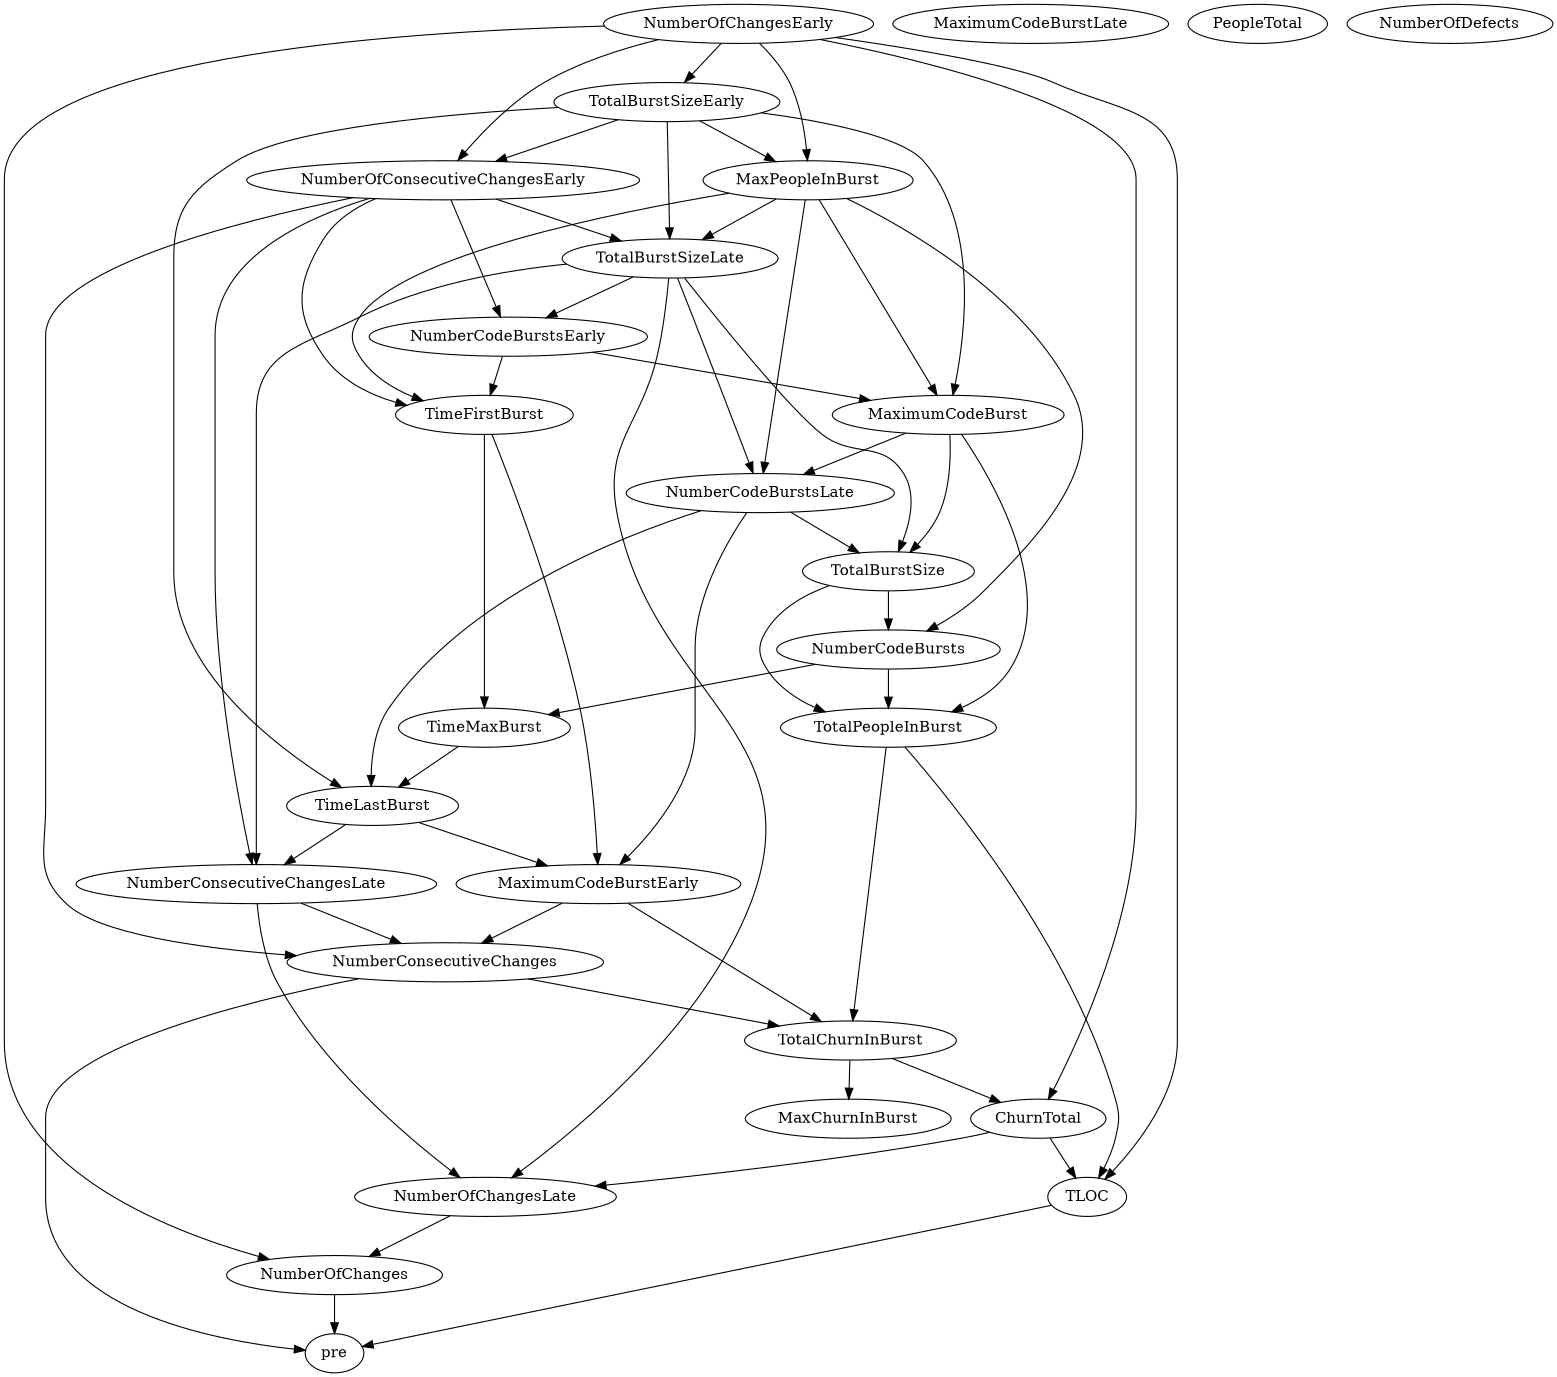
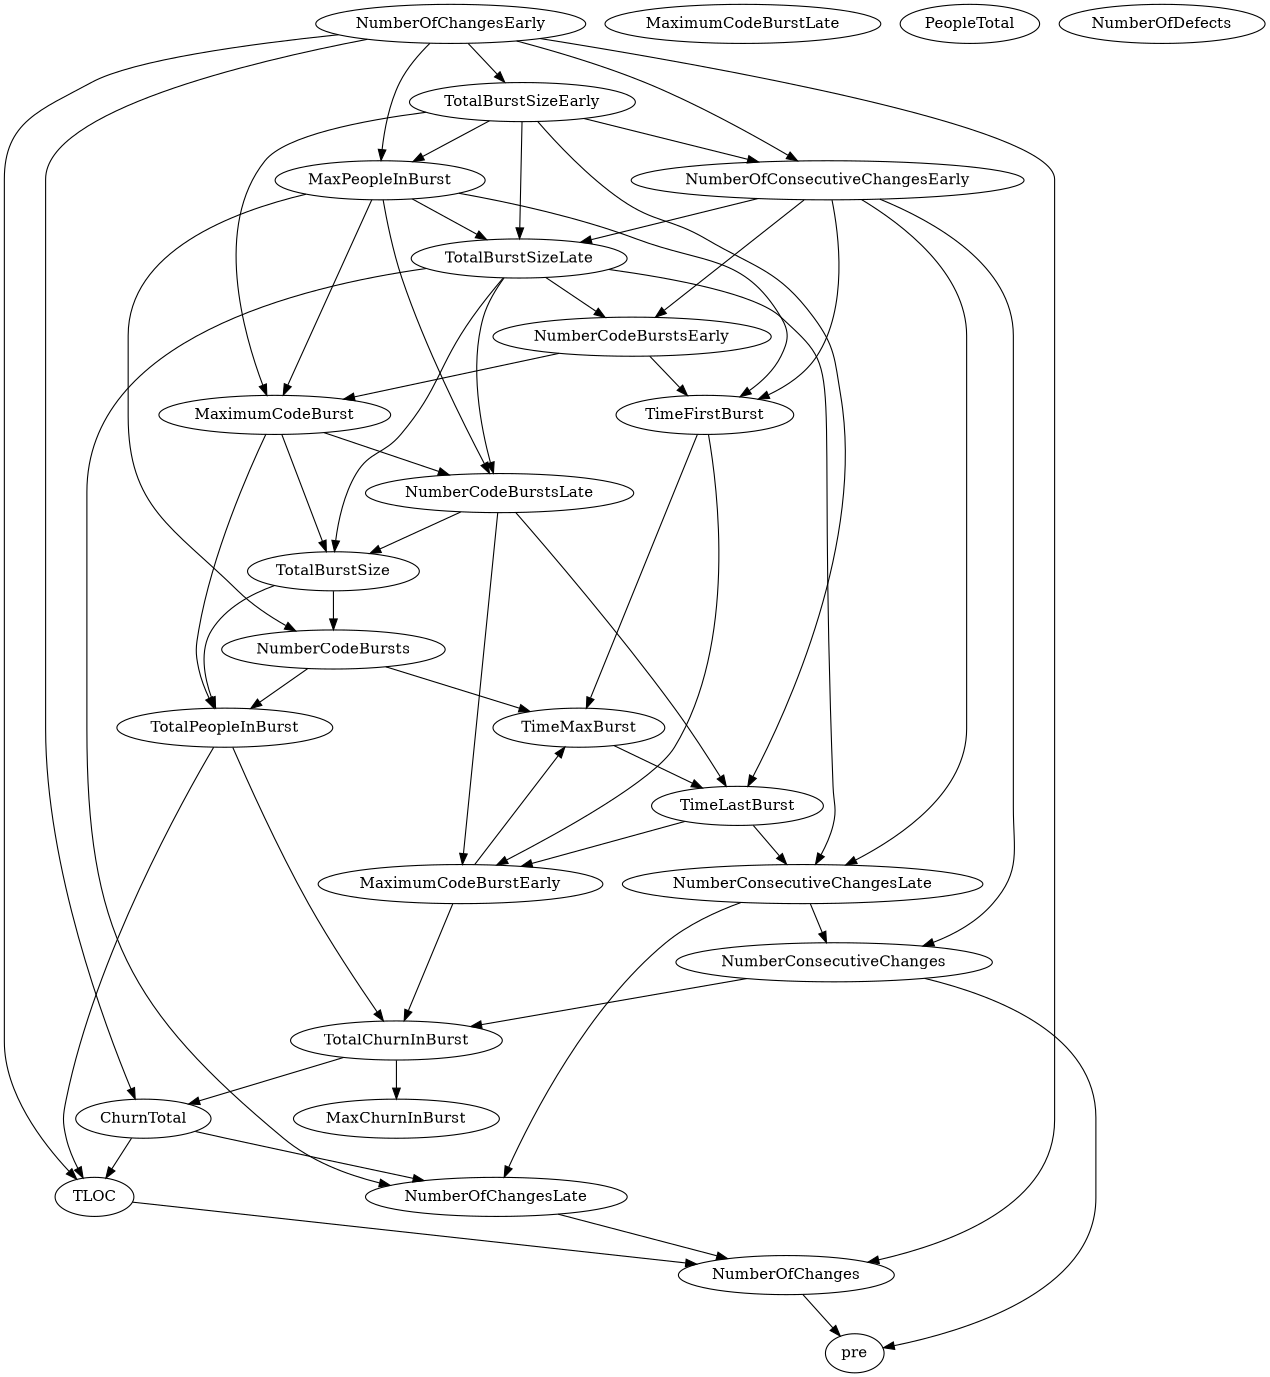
edge "MaximumCodeBurstEarly" -> "NumberConsecutiveChanges": now "MaximumCodeBurstEarly" -> "TimeMaxBurst"
edge "TLOC" -> "pre": now "TLOC" -> "NumberOfChanges"
